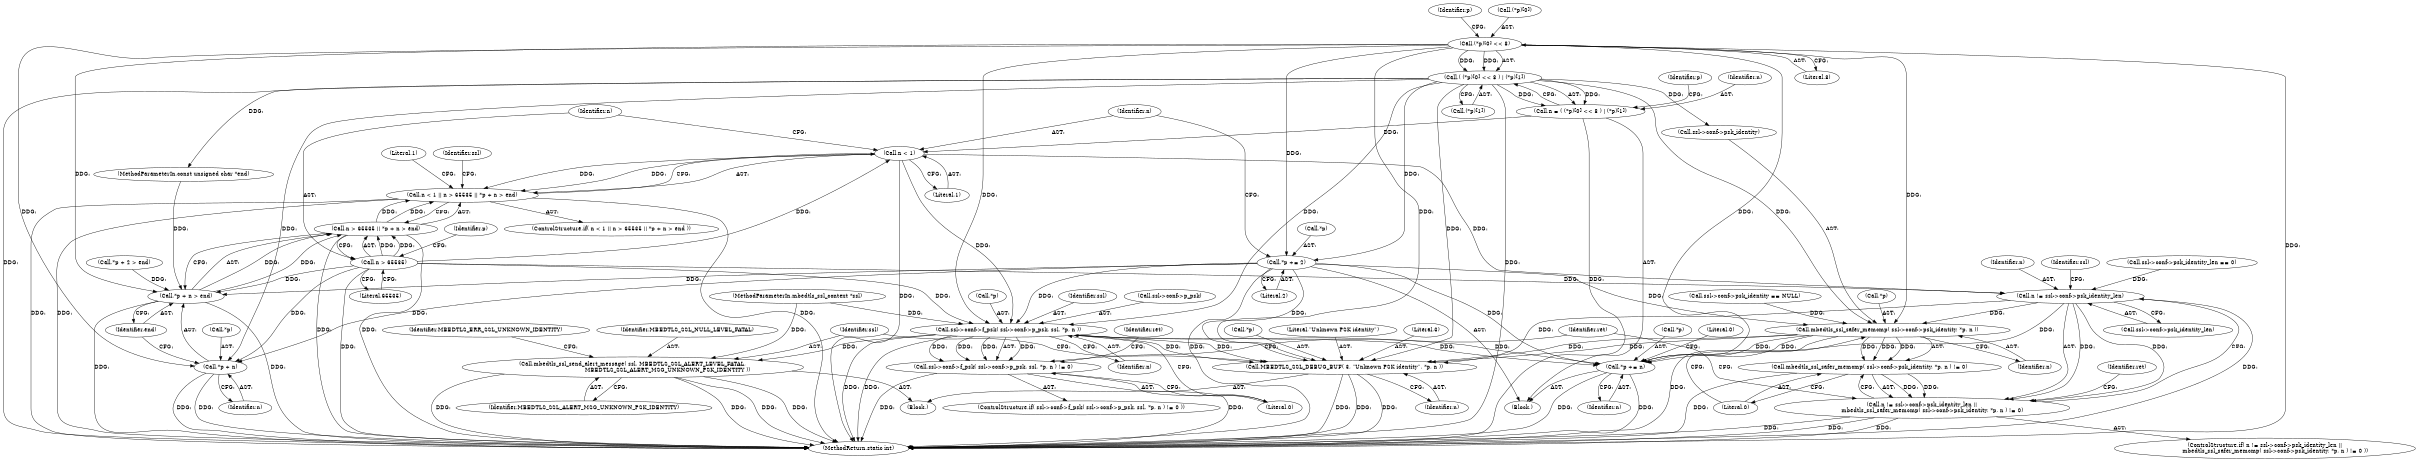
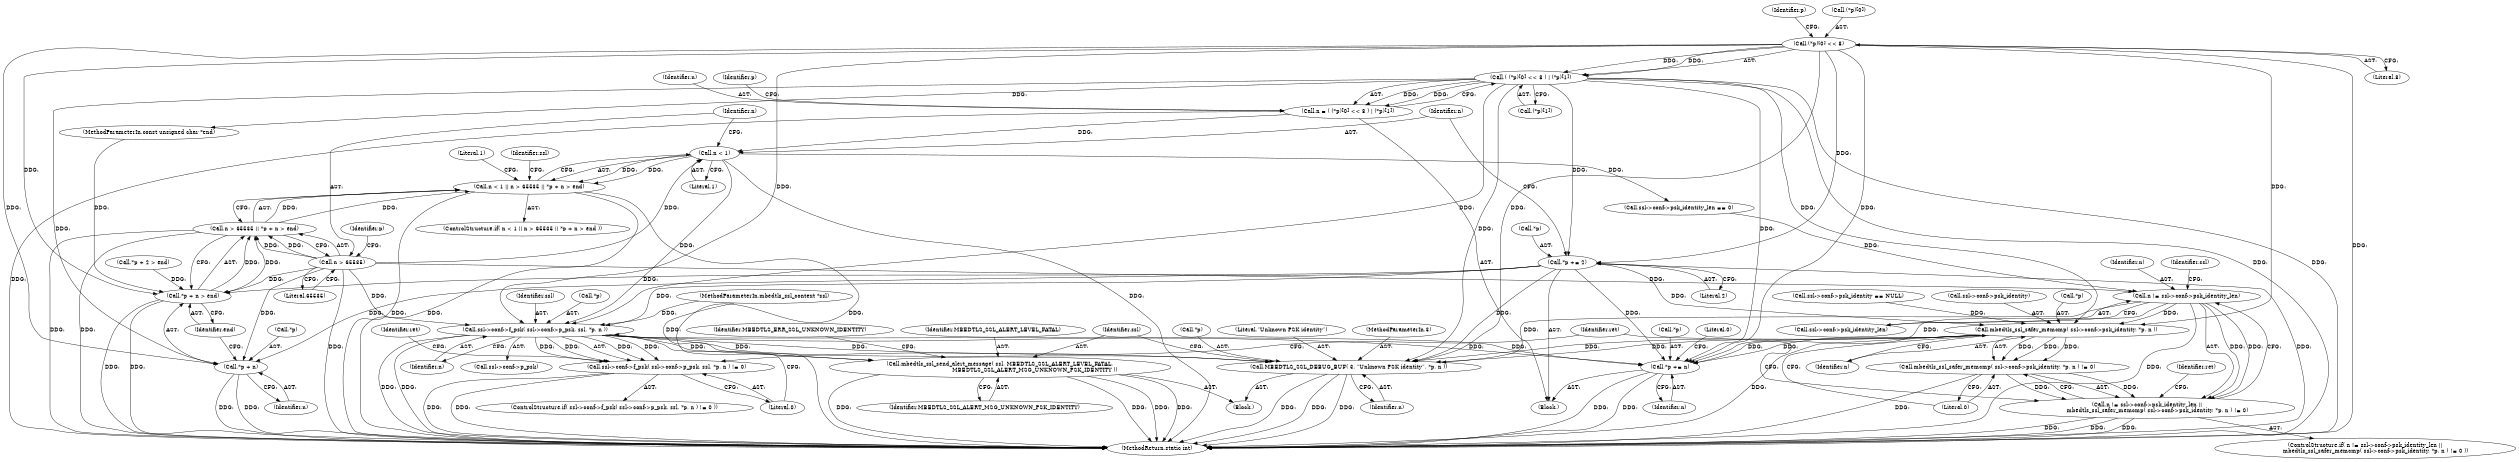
edge "(Call,( (*p)[0] << 8 ) | (*p)[1])" -> "(Call,ssl->conf->psk_identity)": now "(Call,( (*p)[0] << 8 ) | (*p)[1])" -> "(Call,*p += n)"
edge "(Call,n < 1)" -> "(Call,n != ssl->conf->psk_identity_len)": now "(Call,n < 1)" -> "(Call,ssl->conf->psk_identity_len == 0)"
edge "(Call,ssl->conf->p_psk)" -> "(Call,ssl->conf->f_psk( ssl->conf->p_psk, ssl, *p, n ))": reversed
node "(Identifier,MBEDTLS_SSL_NULL_LEVEL_FATAL)": label "(Identifier,MBEDTLS_SSL_NULL_LEVEL_FATAL)" -> "(Identifier,MBEDTLS_SSL_ALERT_LEVEL_FATAL)"
node "(Literal,3)": label "(Literal,3)" -> "(MethodParameterIn,3)"
